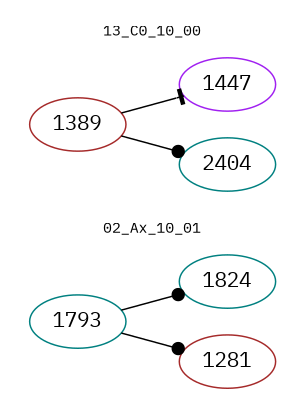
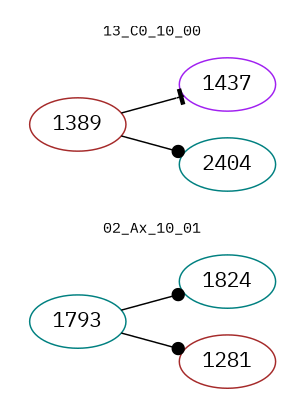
node "1447": label "1447" -> "1437"
